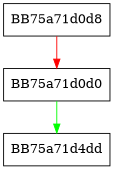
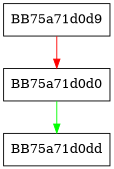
node "BB75a71d0d8": label "BB75a71d0d8" -> "BB75a71d0d9"
node "BB75a71d4dd": label "BB75a71d4dd" -> "BB75a71d0dd"
